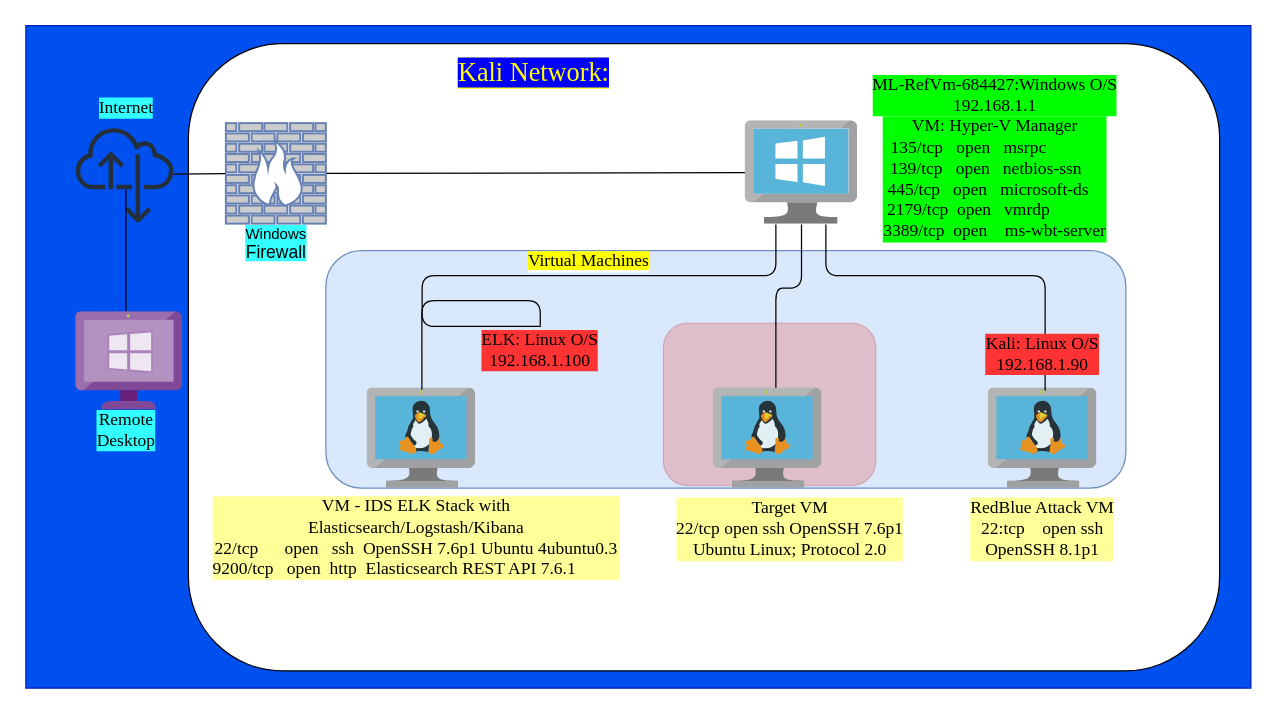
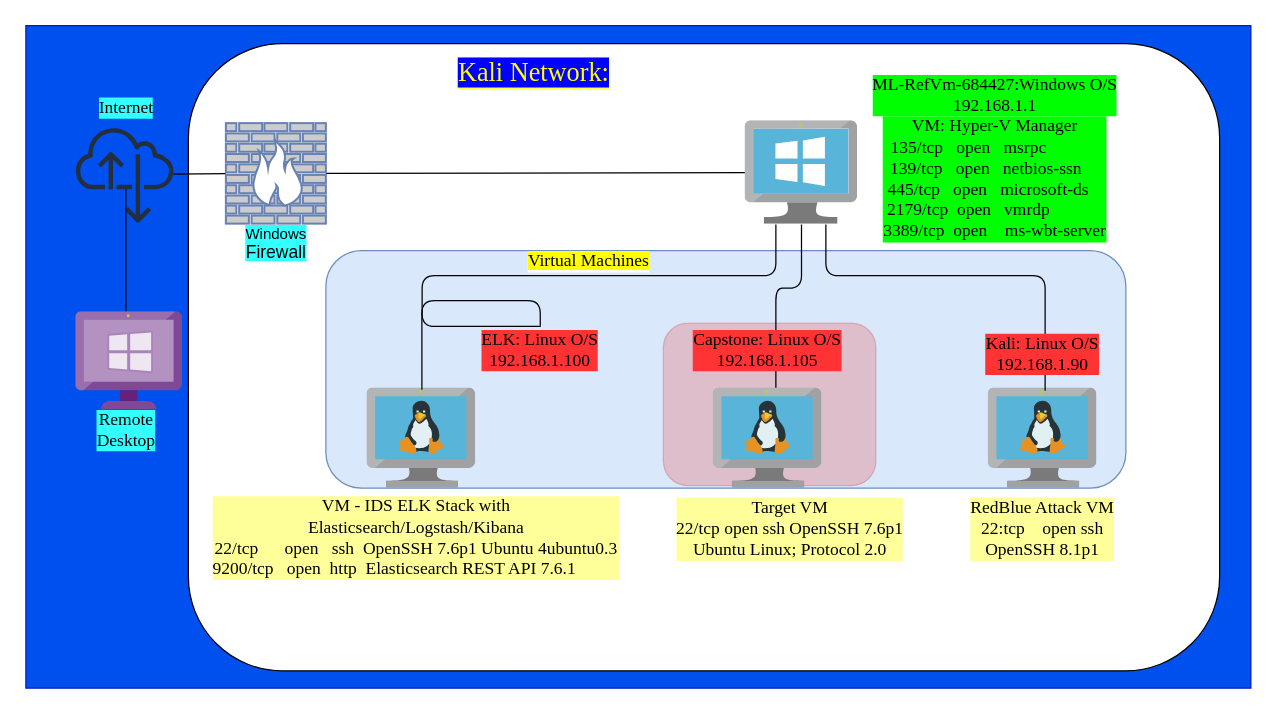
node "Capstone: Linux O/S 192.168.1.105": added
